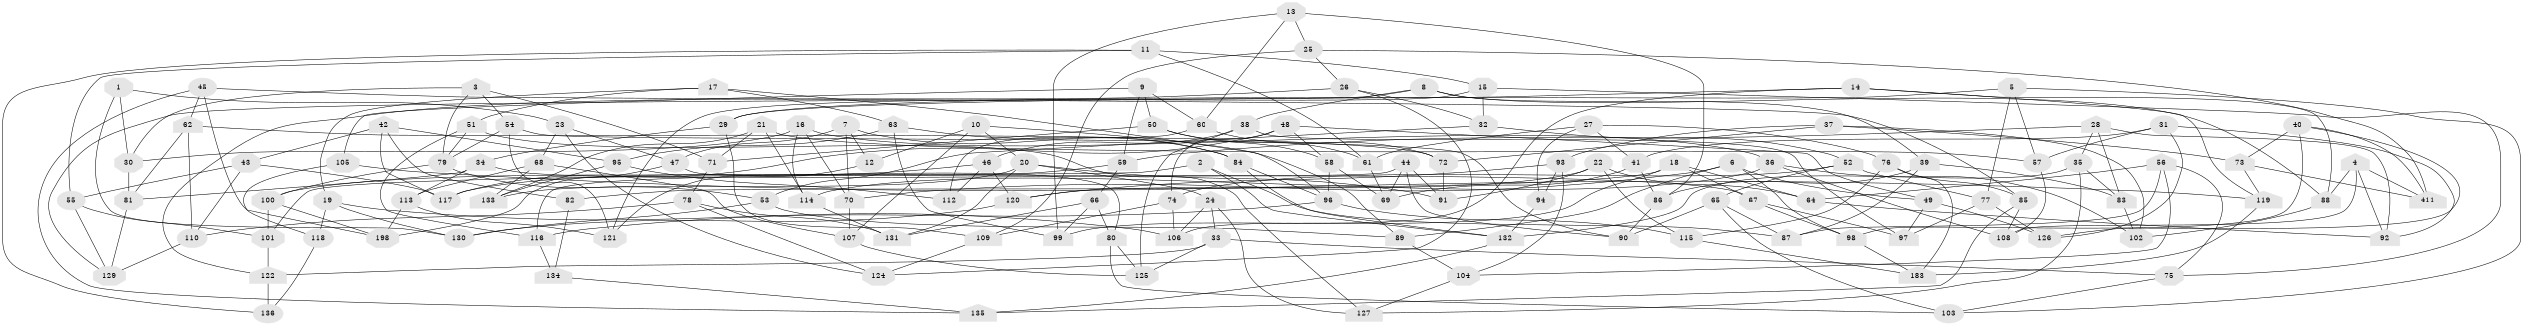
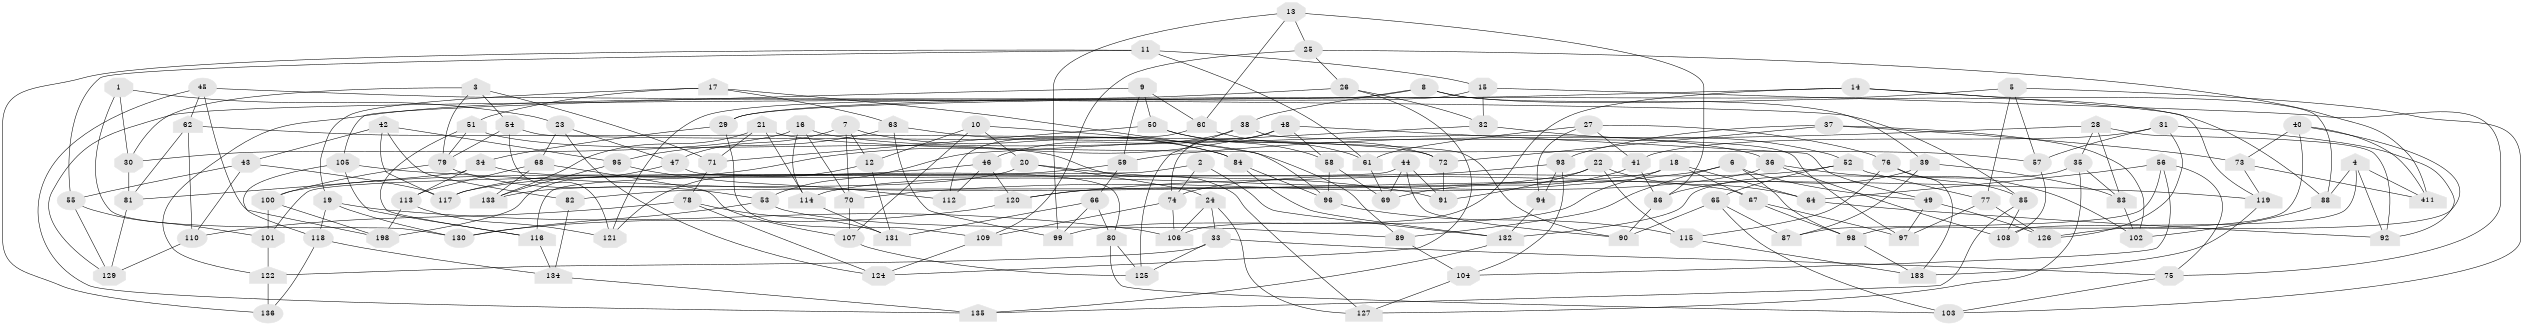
edge "20" -- "131": now "12" -- "131"
edge "96" -- "116": now "105" -- "116"
edge "2" -- "87": now "2" -- "74"
edge "118" -- "134": added
